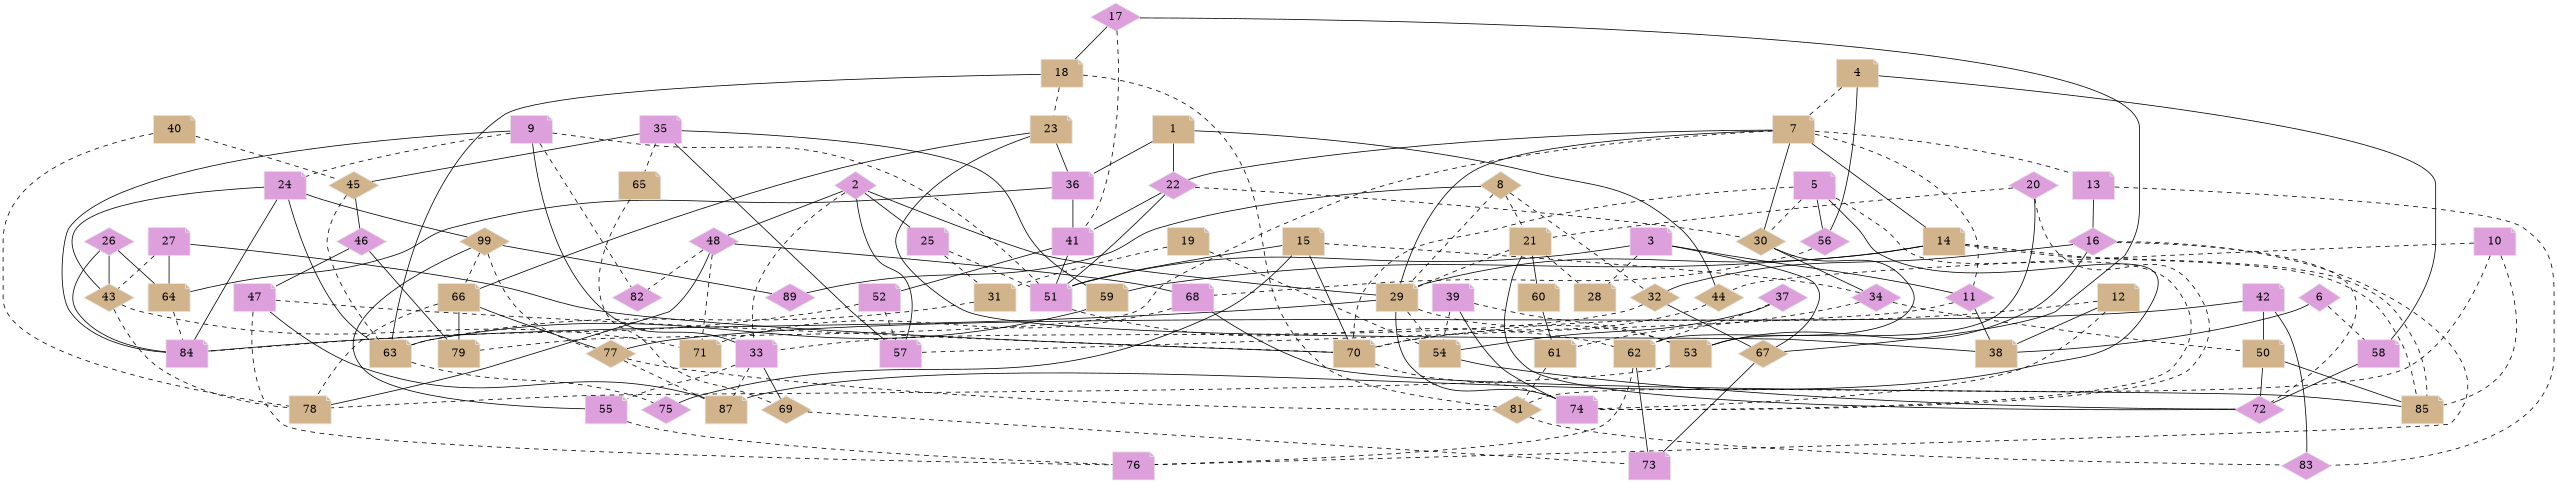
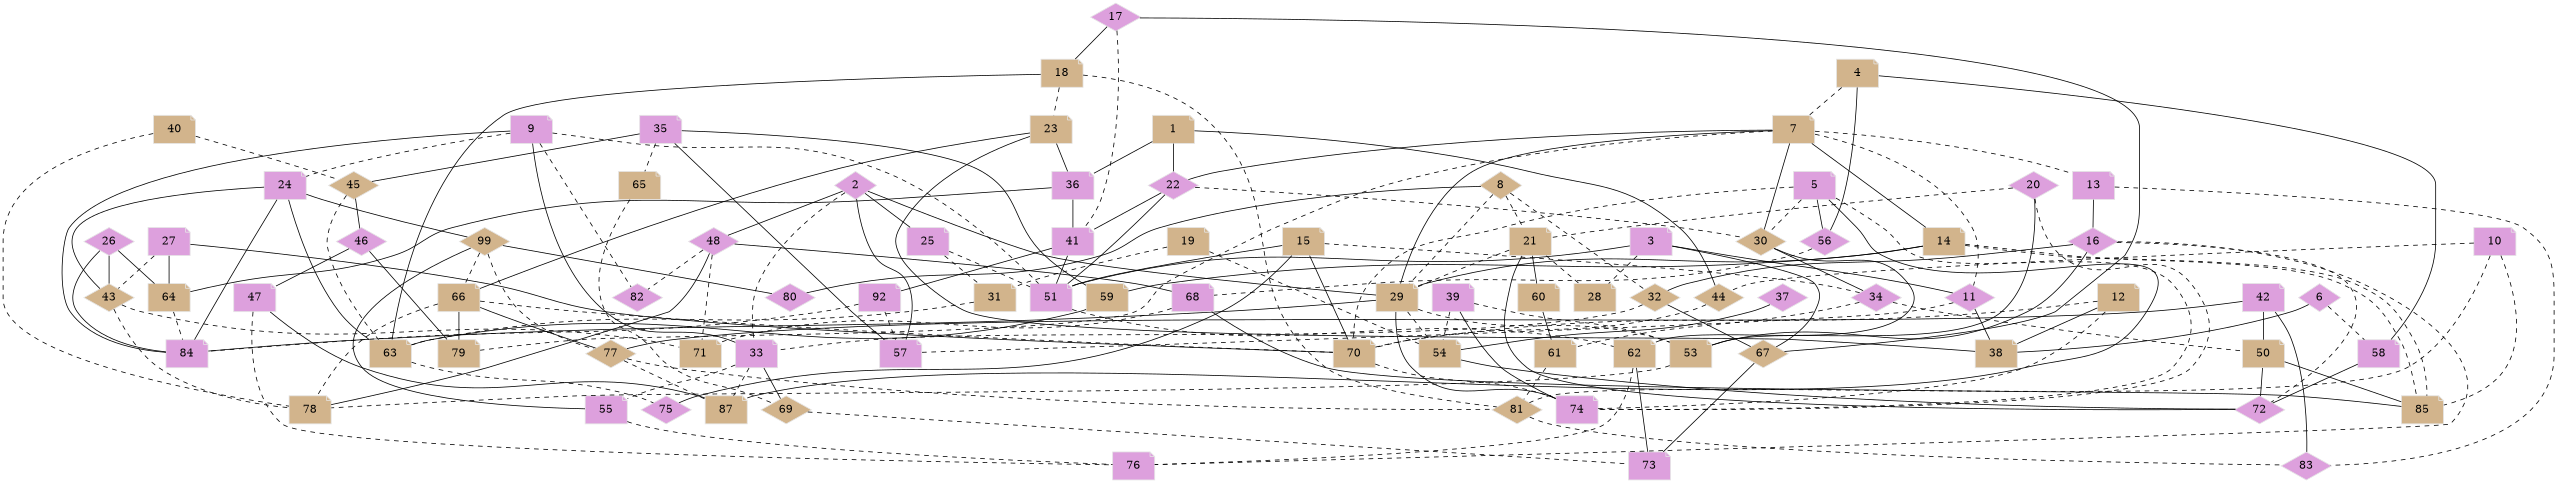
node "89": label "89" -> "80"
node "52": label "52" -> "92"
edge "47" -- "70": now "66" -- "70"
edge "37" -- "62": removed
